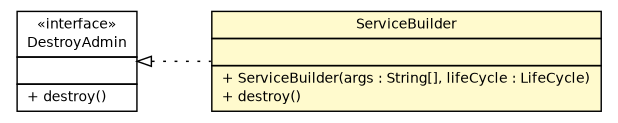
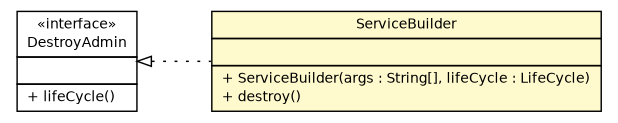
node "DestroyAdmin": text "+ destroy()" -> "+ lifeCycle()"
